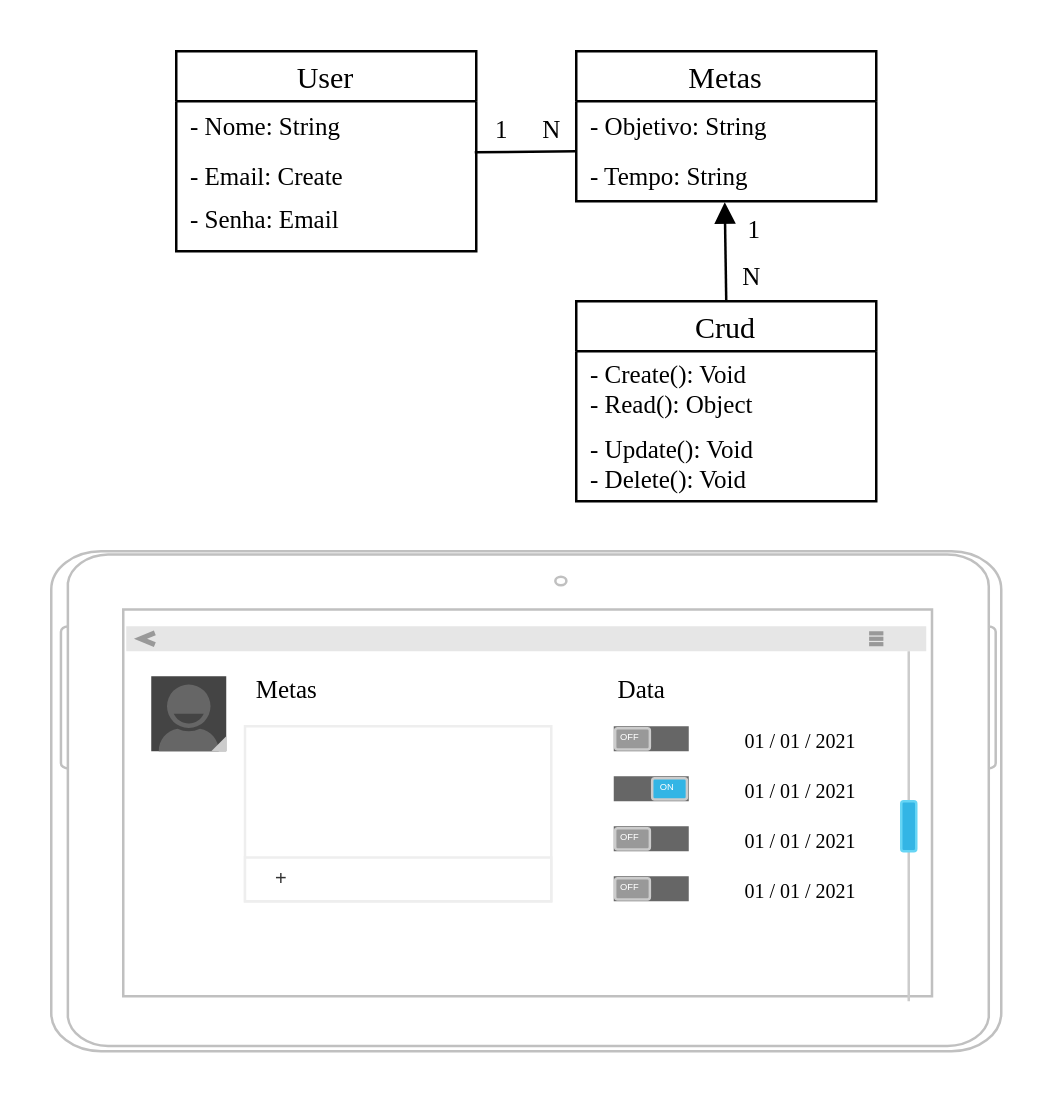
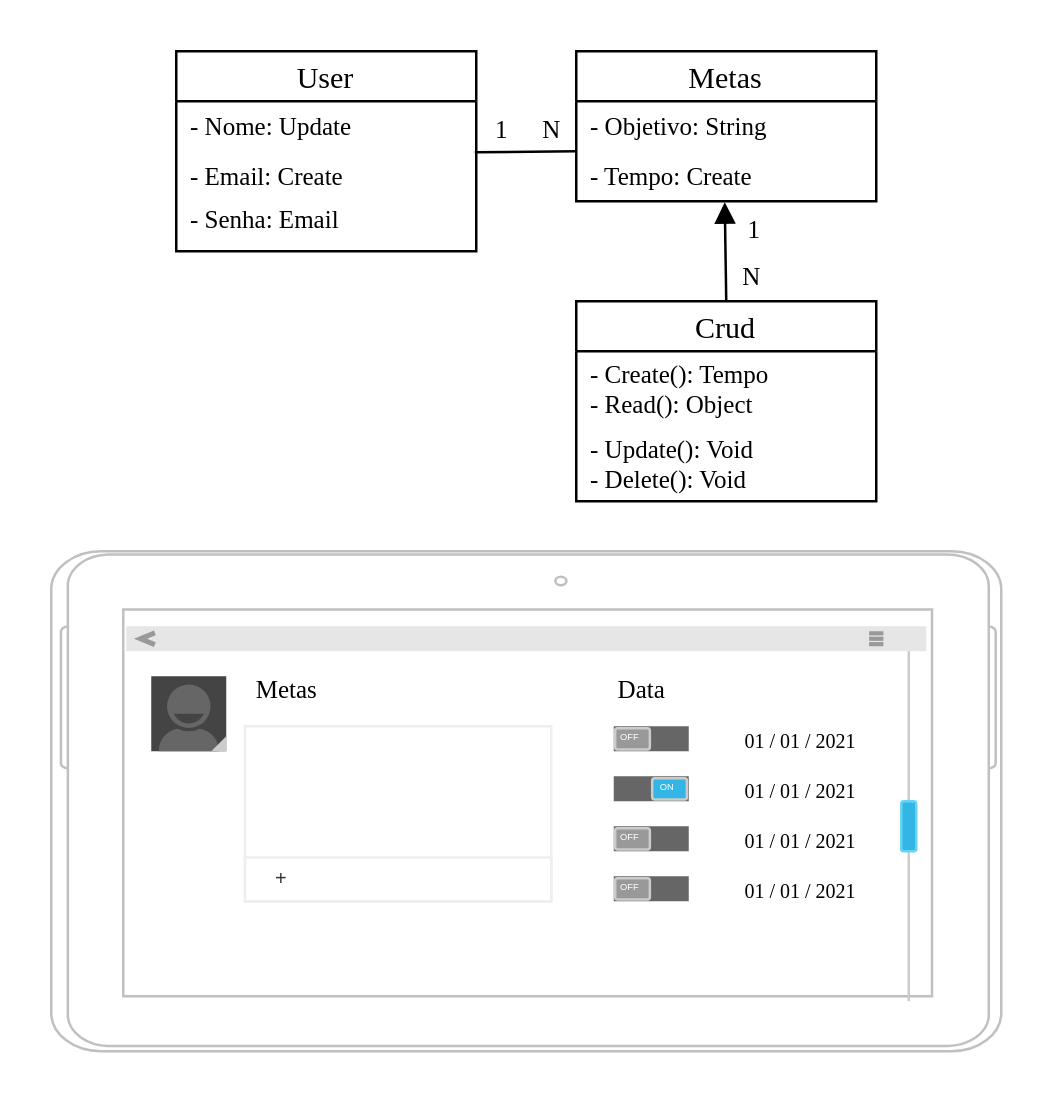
node "- Nome: String": label "- Nome: String" -> "- Nome: Update"
node "- Tempo: String": label "- Tempo: String" -> "- Tempo: Create"
node "- Create(): Void - Read(): Object": label "- Create(): Void - Read(): Object" -> "- Create(): Tempo - Read(): Object"
